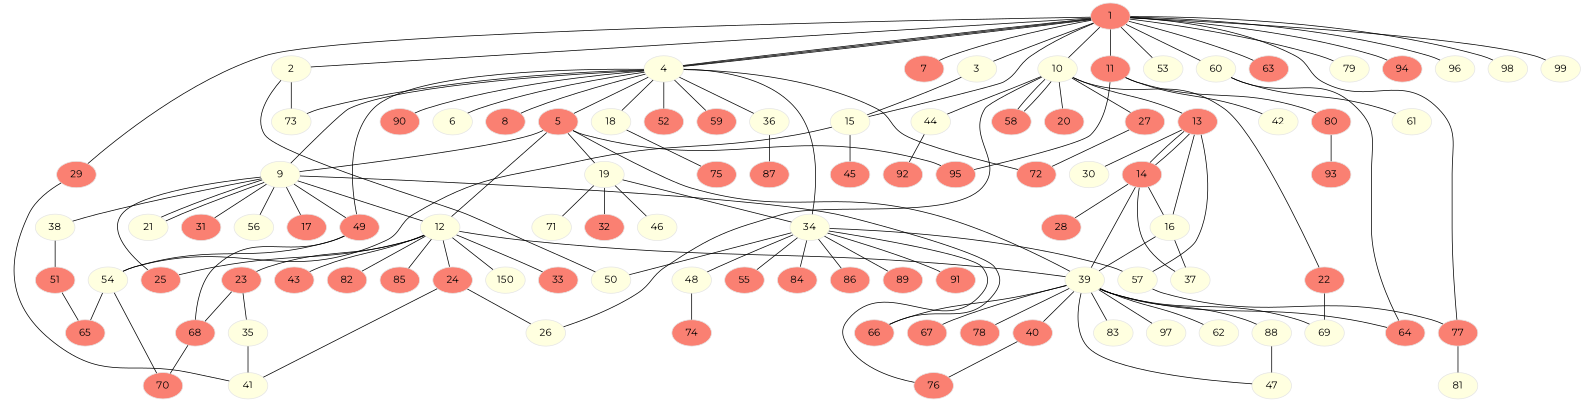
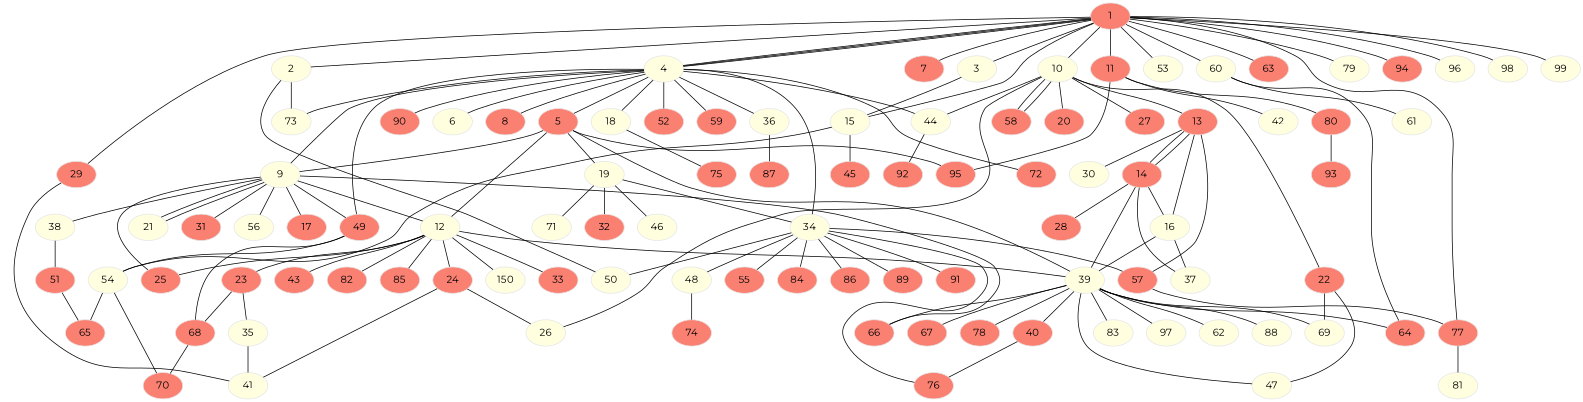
edge "4" -- "44": added
edge "27" -- "72": removed
node "57": fillcolor lightyellow -> salmon
edge "88" -- "47": now "22" -- "47"
